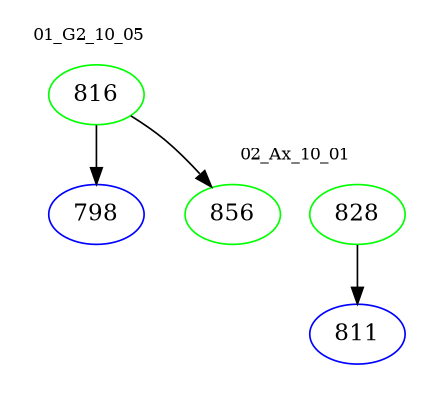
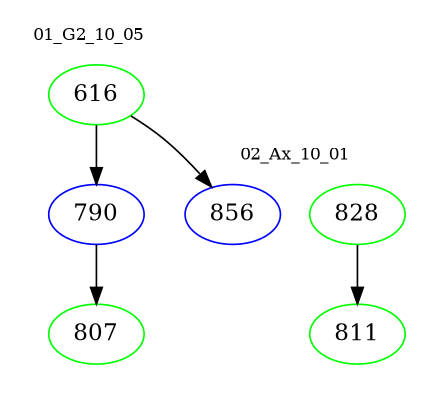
node "816": label "816" -> "616"
node "798": label "798" -> "790"
node "856": color green -> blue
node "807": added
node "811": color blue -> green
